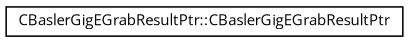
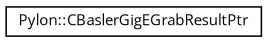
node "CBaslerGigEGrabResultPtr::CBaslerGigEGrabResultPtr": label "CBaslerGigEGrabResultPtr::CBaslerGigEGrabResultPtr" -> "Pylon::CBaslerGigEGrabResultPtr"
